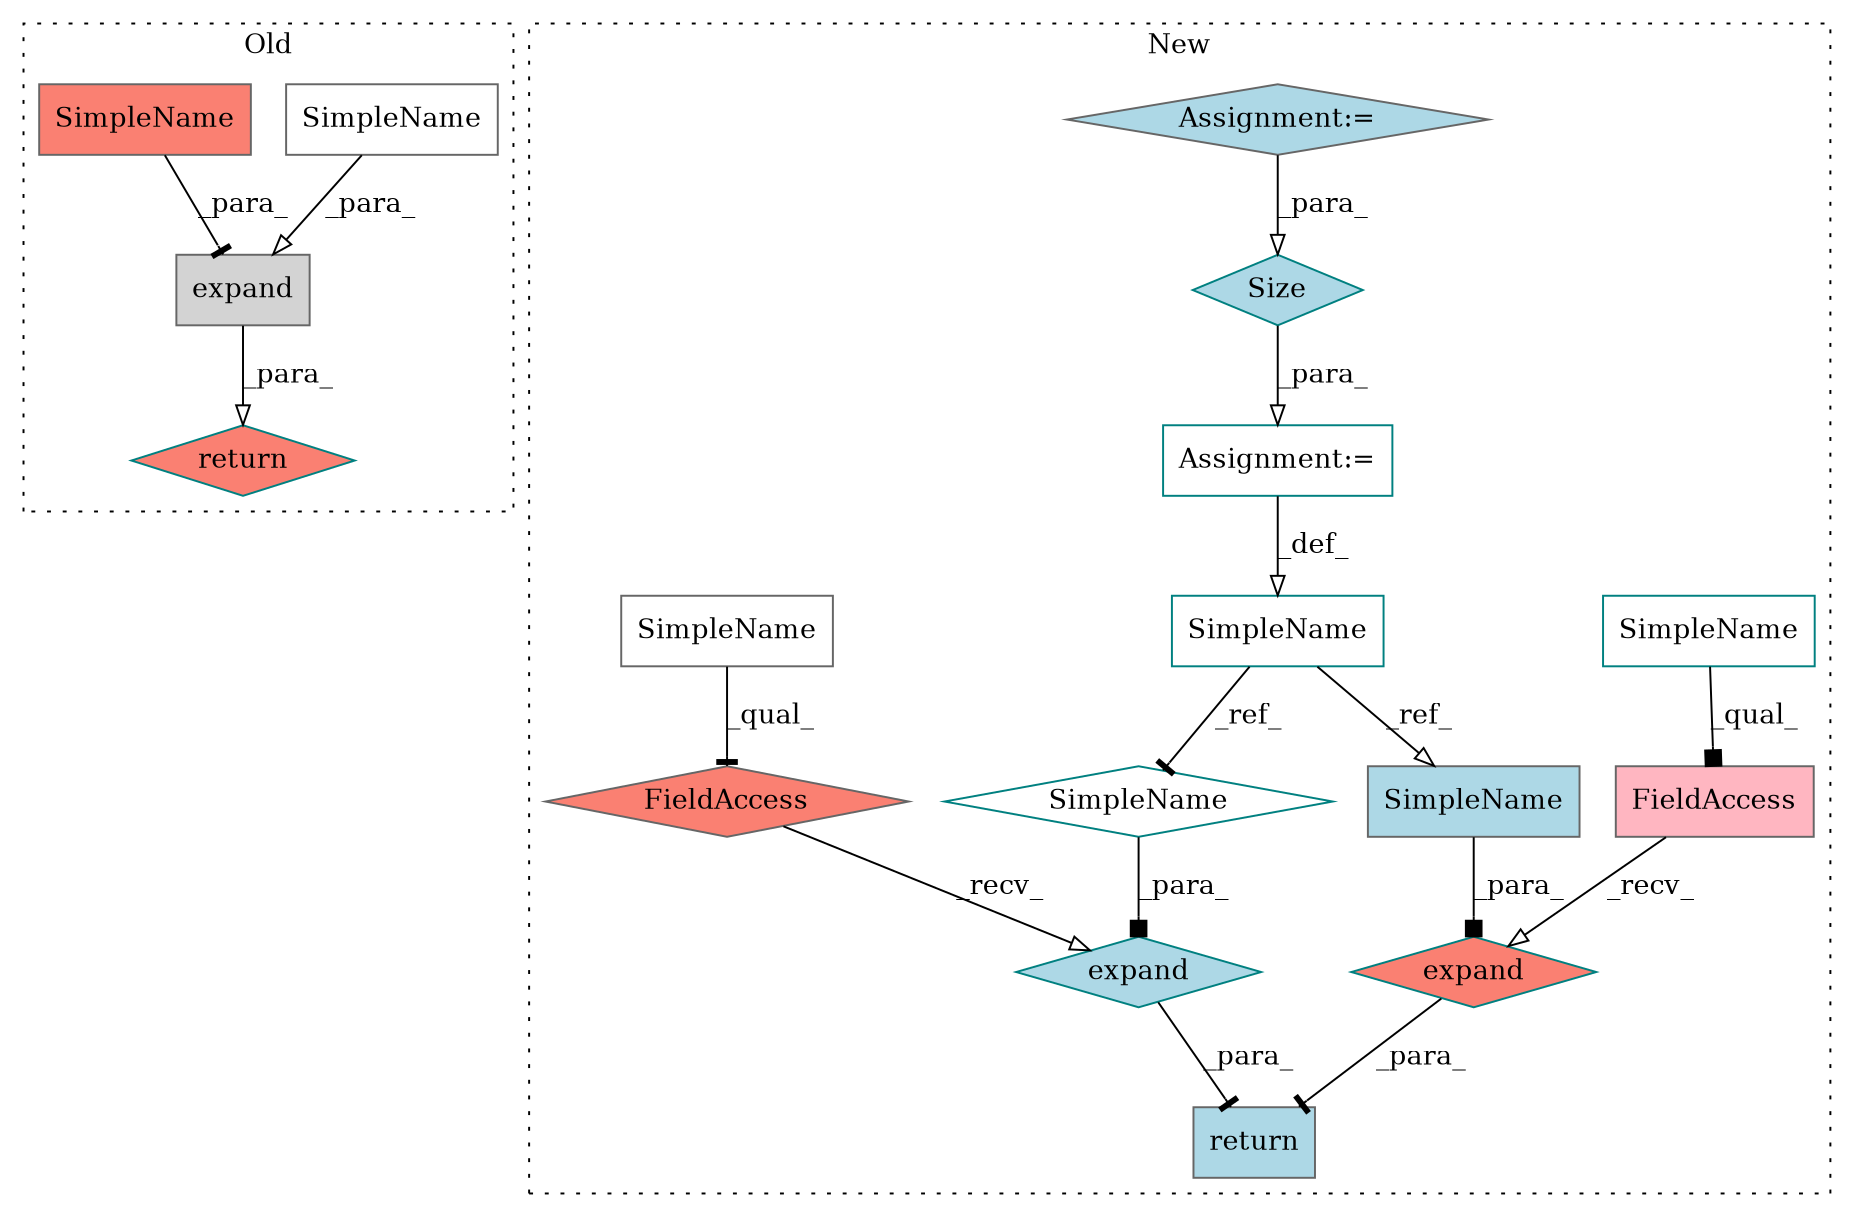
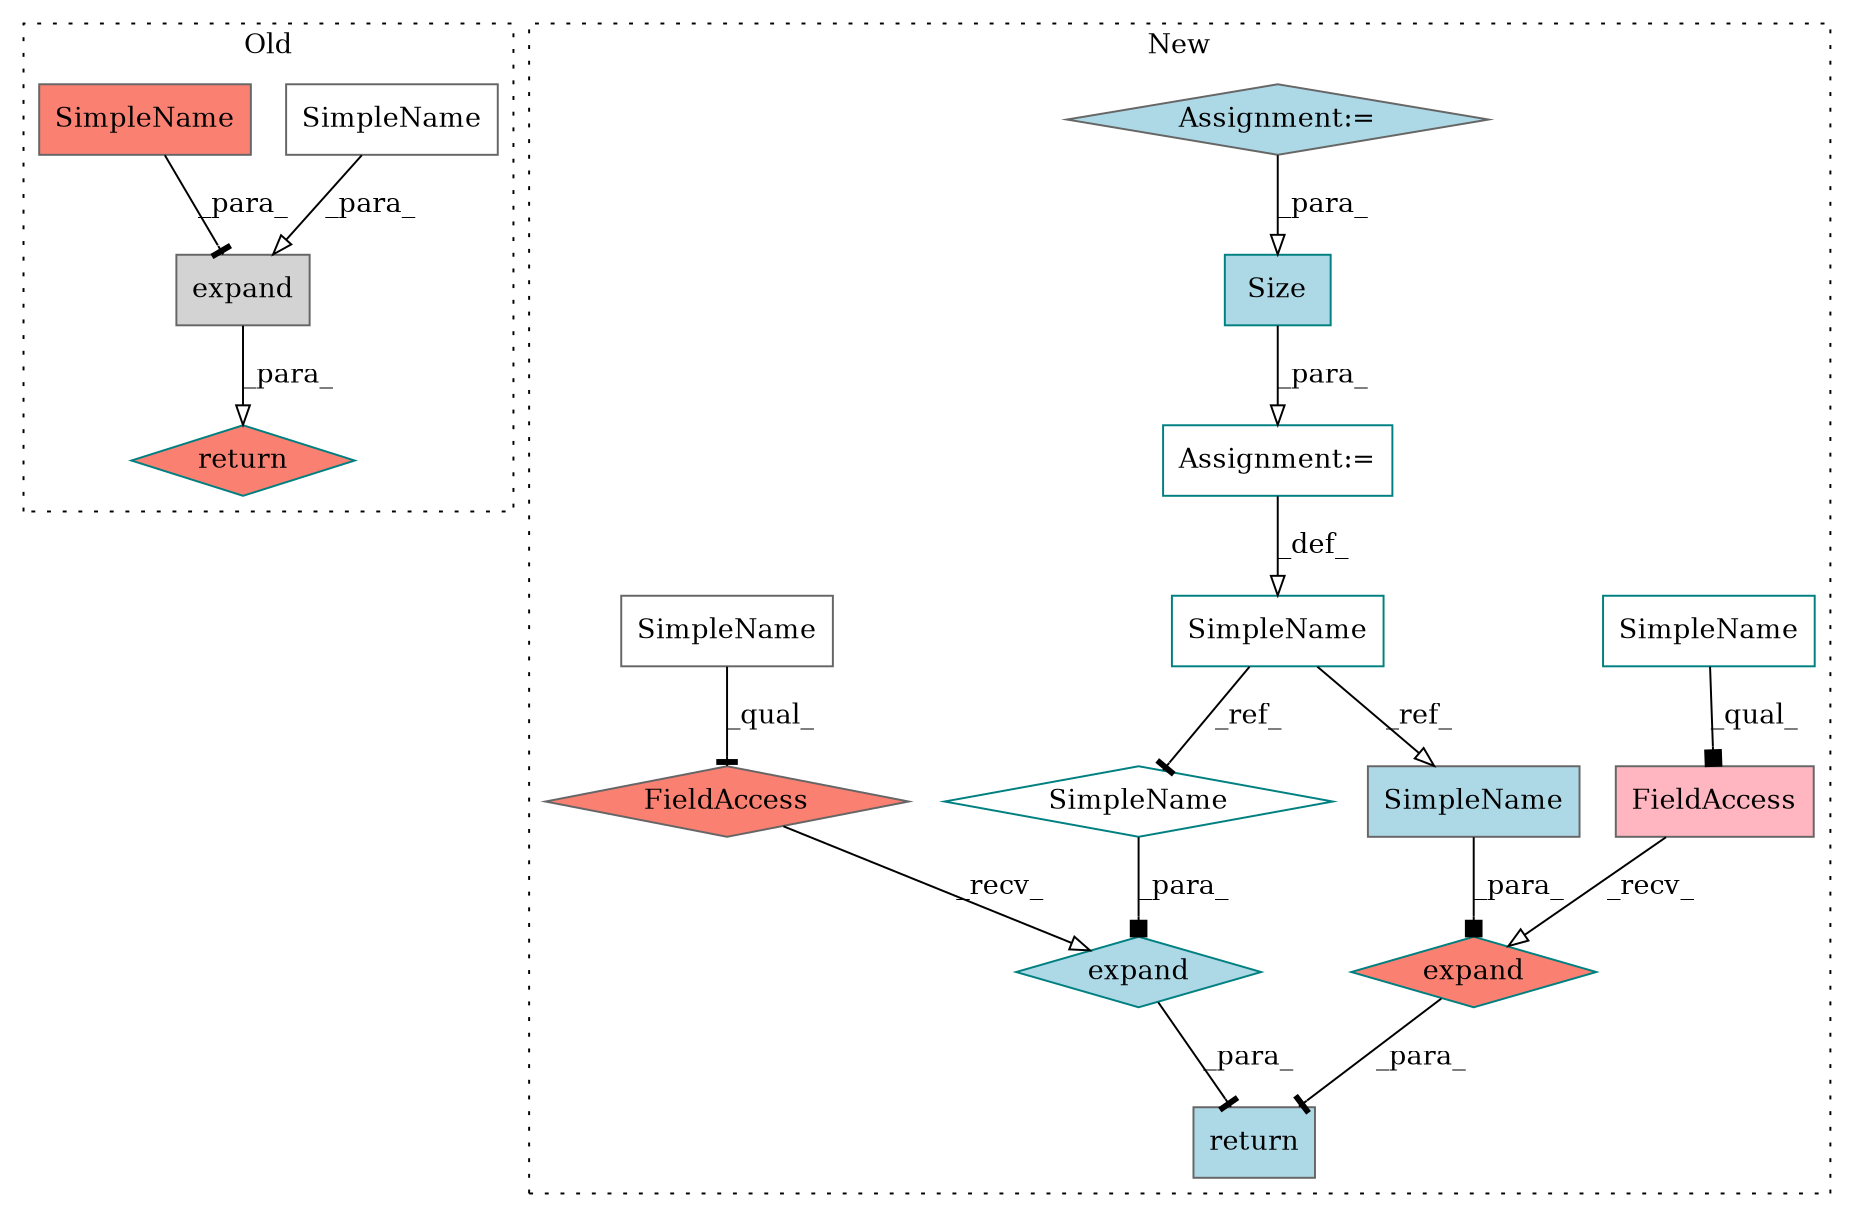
node "Size": shape diamond -> box
